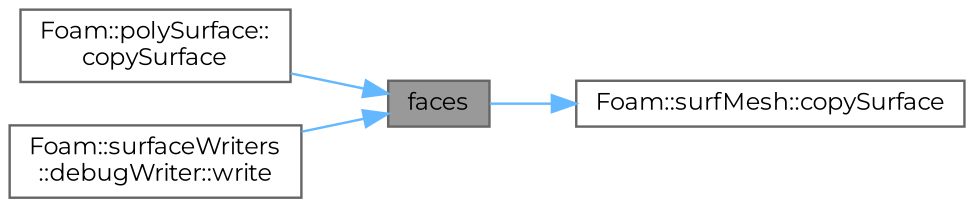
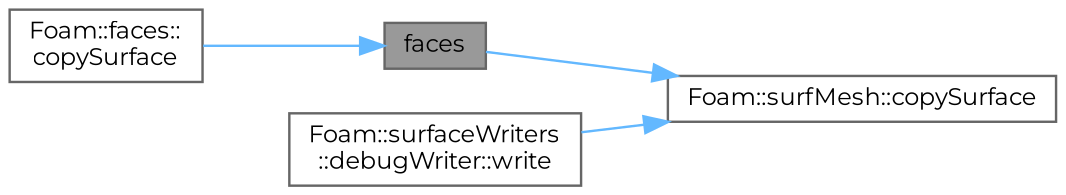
node "Foam::polySurface:: copySurface": label "Foam::polySurface:: copySurface" -> "Foam::faces:: copySurface"
edge "Foam::surfaceWriters ::debugWriter::write" -> "faces": now "Foam::surfaceWriters ::debugWriter::write" -> "Foam::surfMesh::copySurface"
